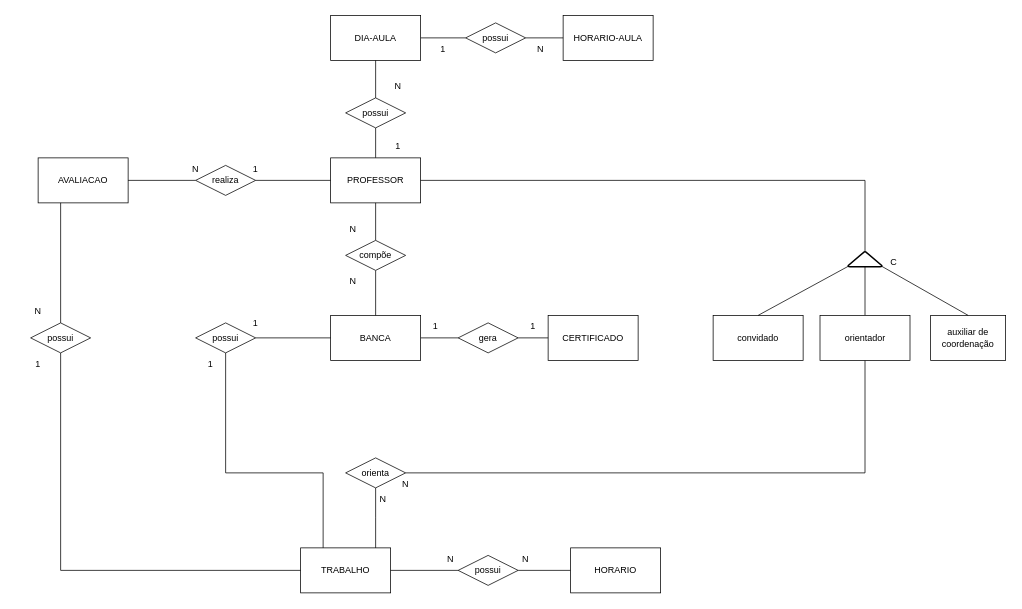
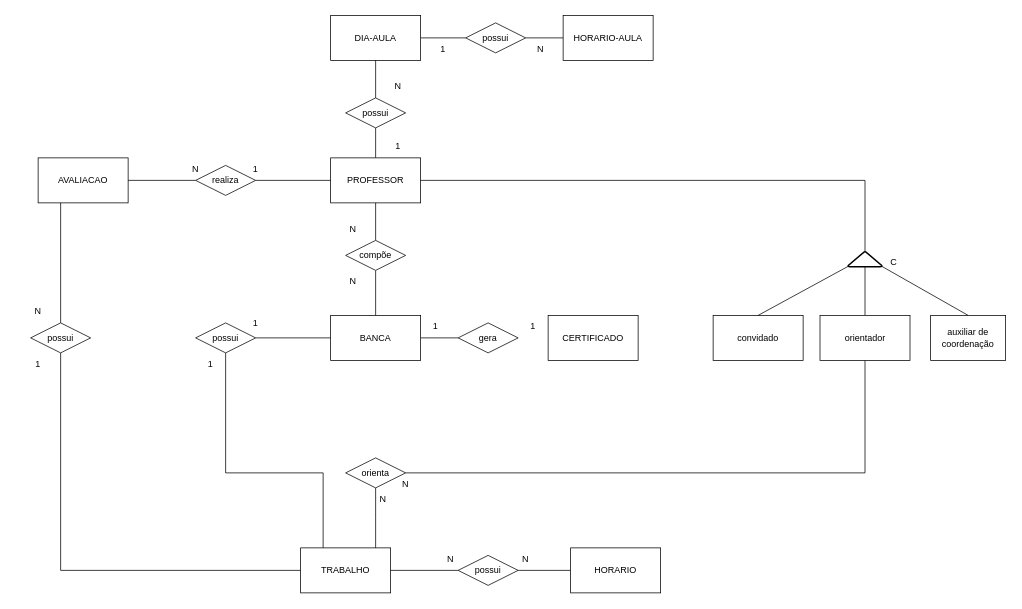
edge "gera" -- "CERTIFICADO": removed
